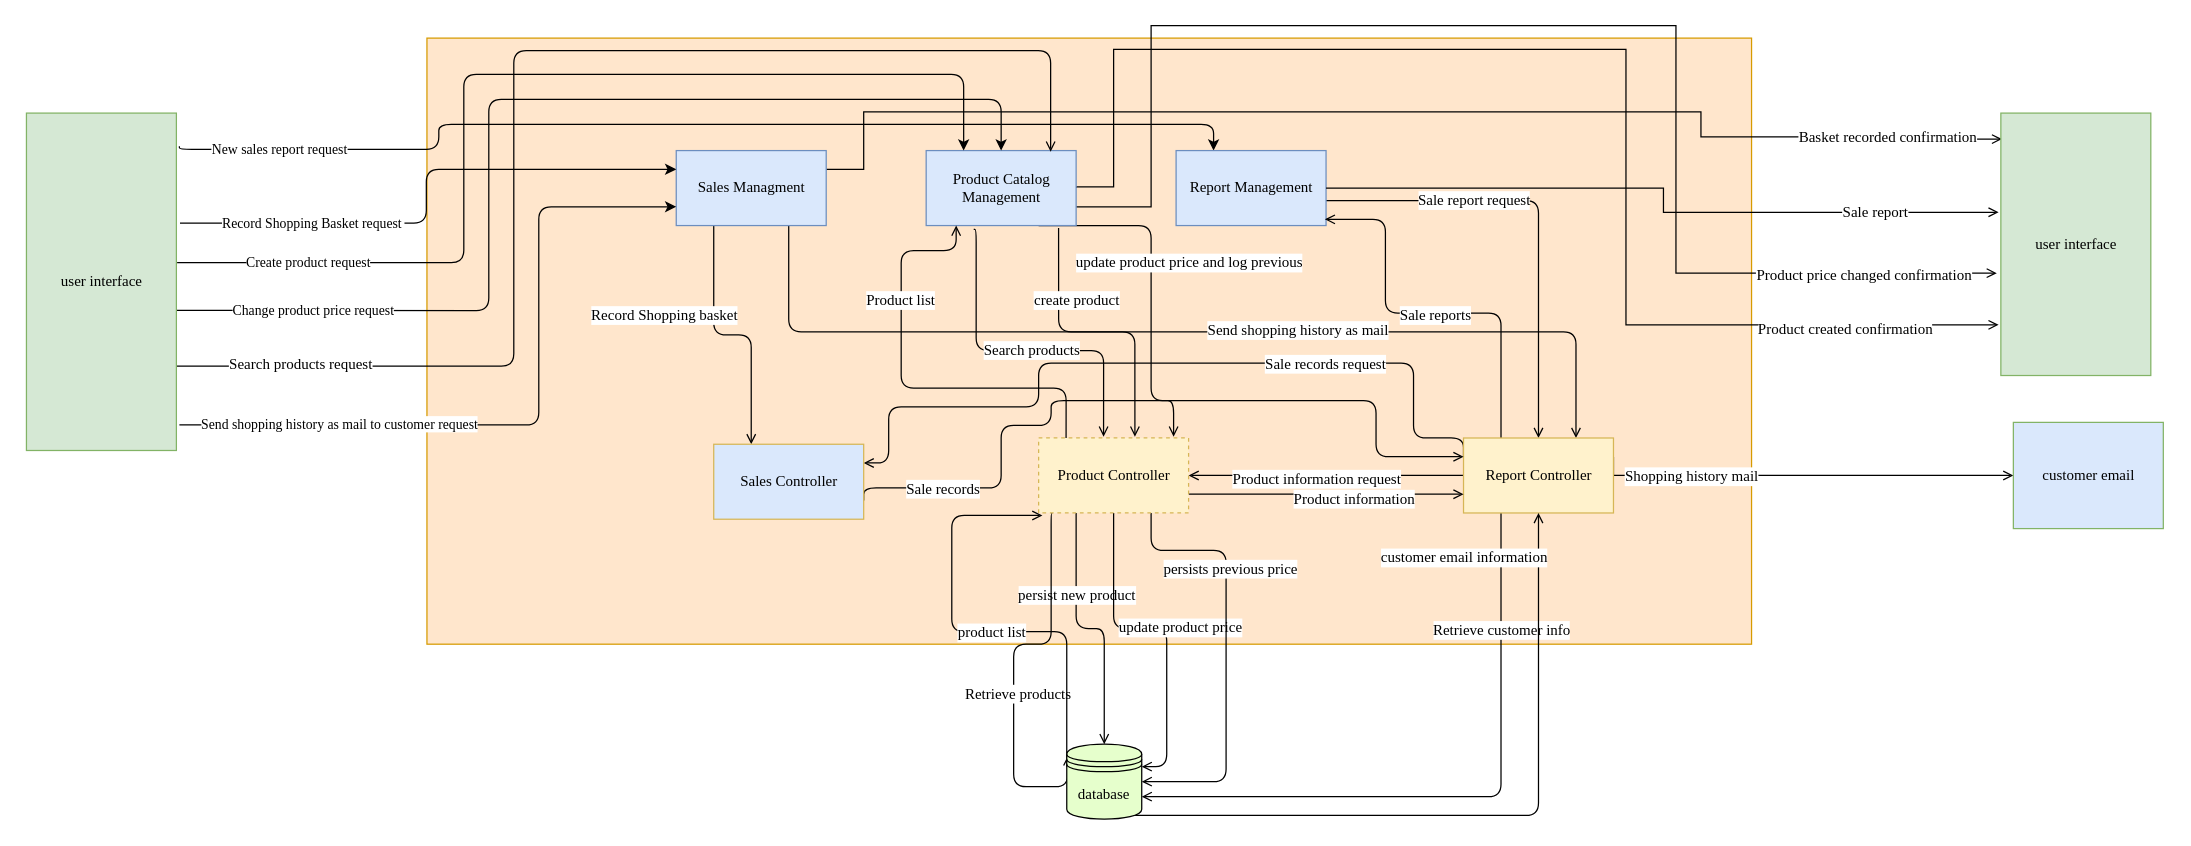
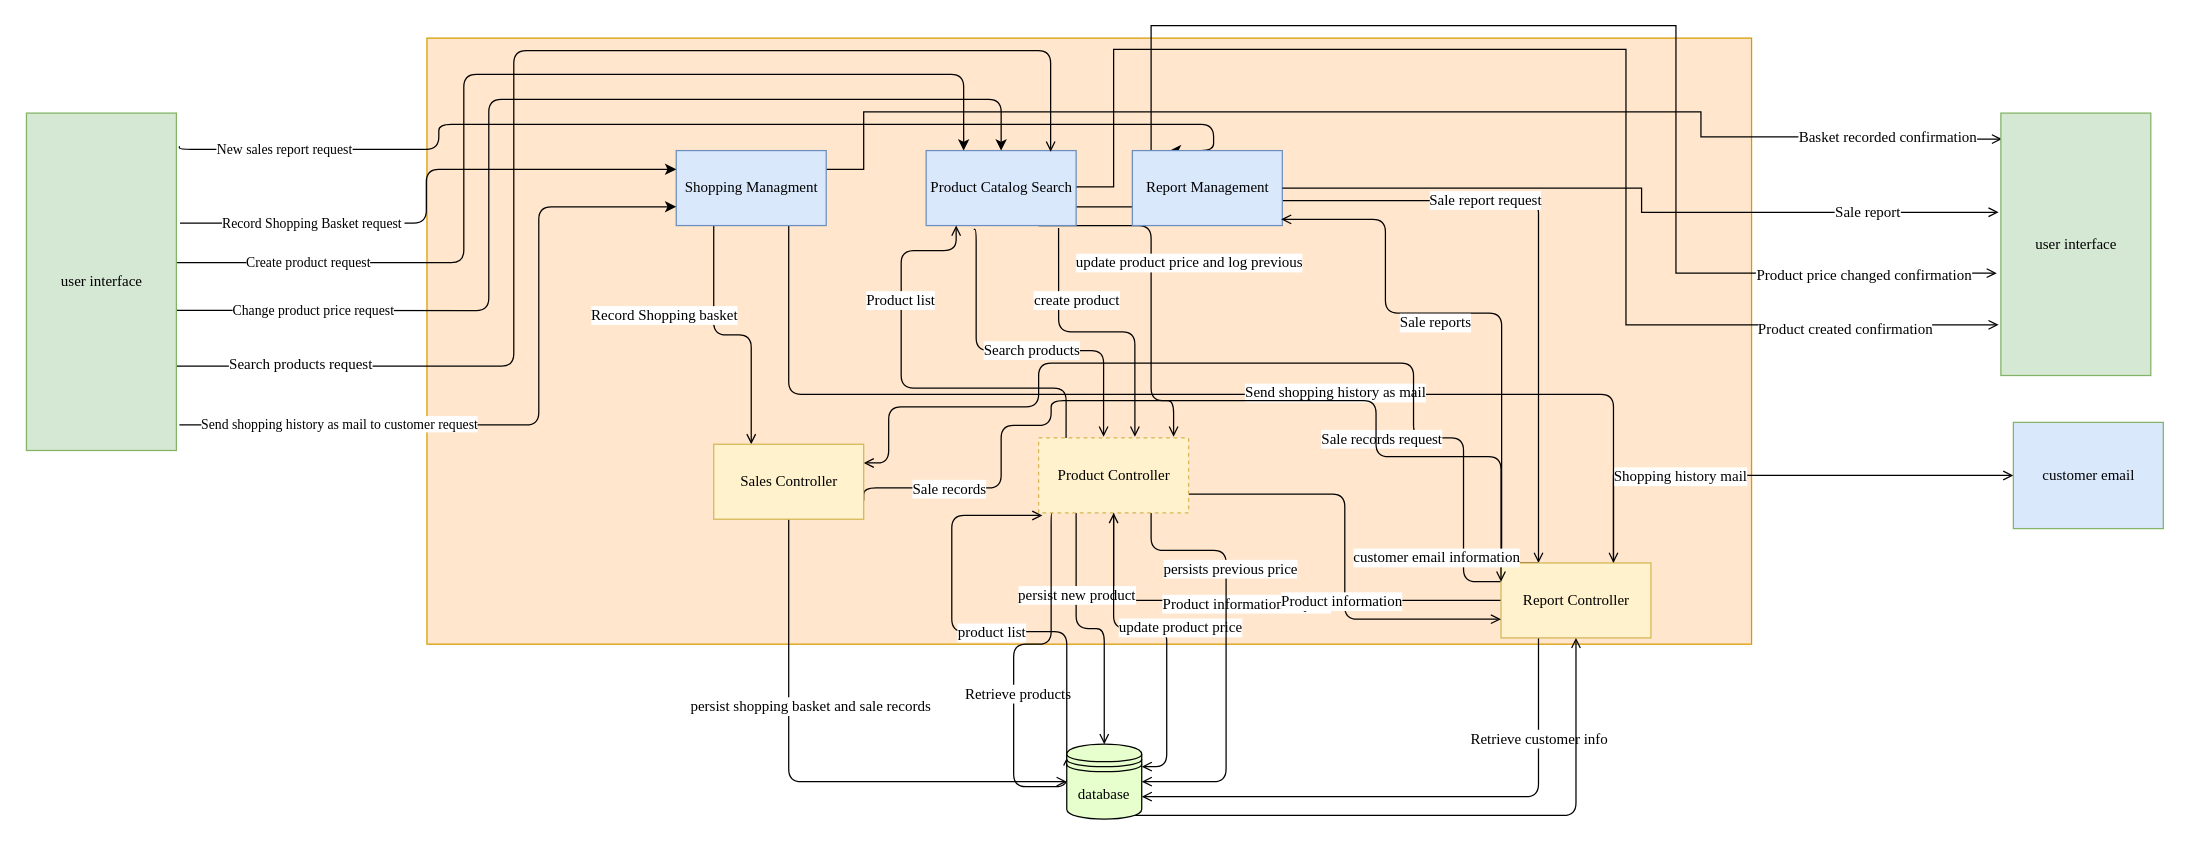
node "Sales Managment": label "Sales Managment" -> "Shopping Managment"
node "Product Catalog Management": label "Product Catalog Management" -> "Product Catalog Search"
node "Report Management": moved (1251, 188) -> (1208, 188)
node "Report Controller": moved (1539, 476) -> (1576, 601)
node "Sales Controller": fillcolor #dae8fc -> #fff2cc
edge "Sales Controller" -> "database": added, label "persist shopping basket and sale records"
